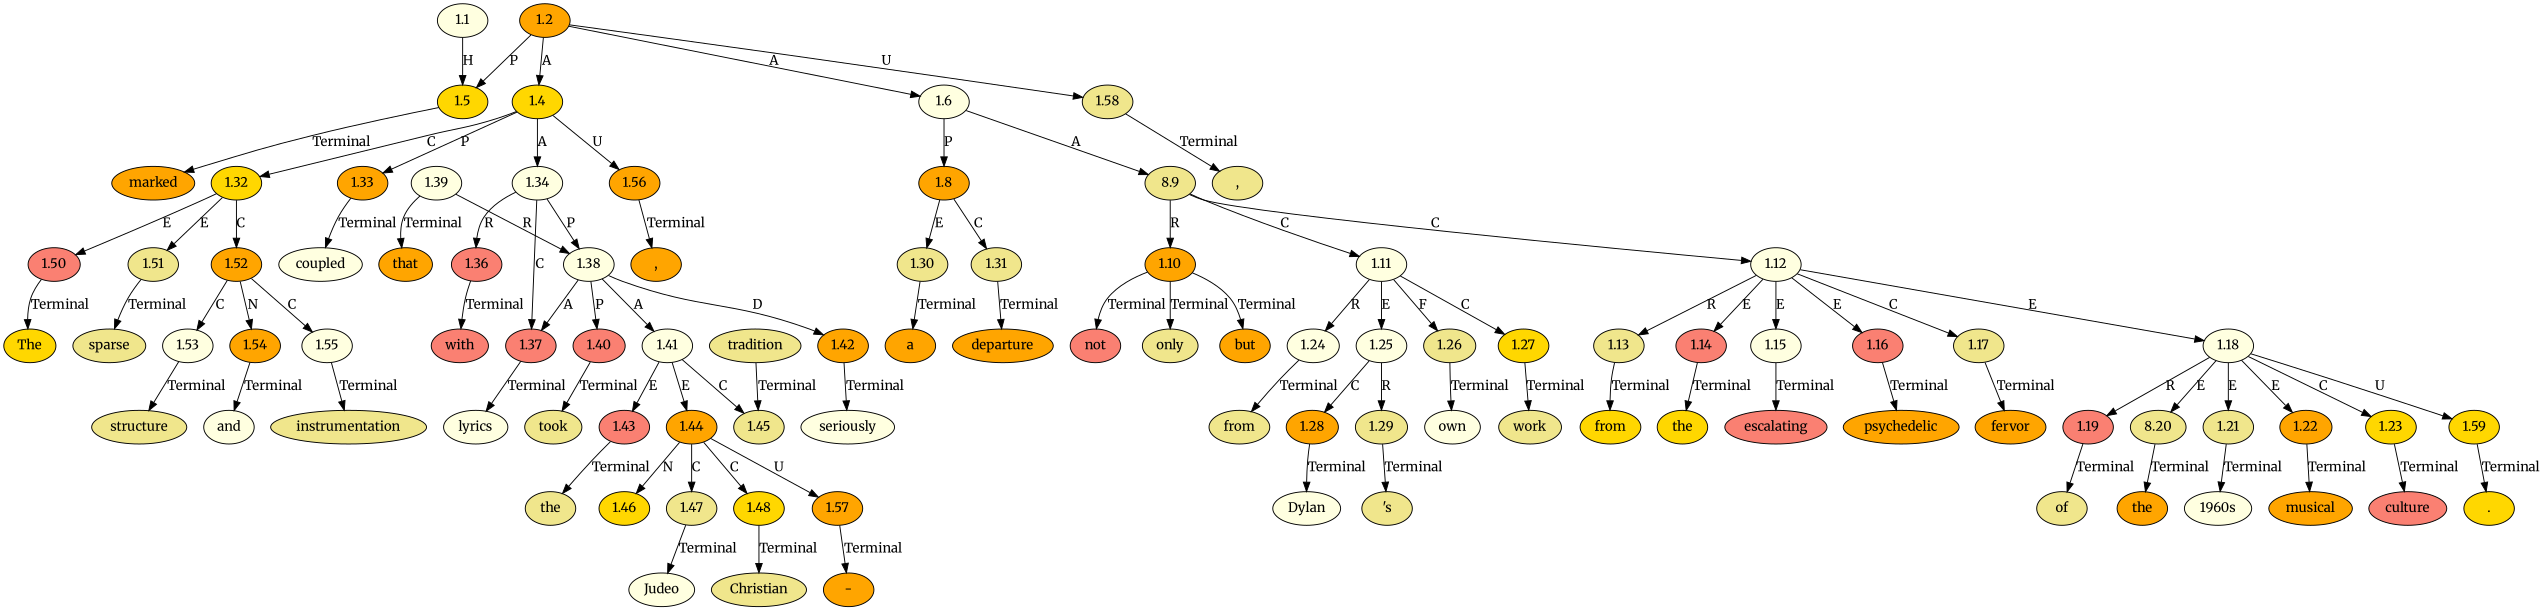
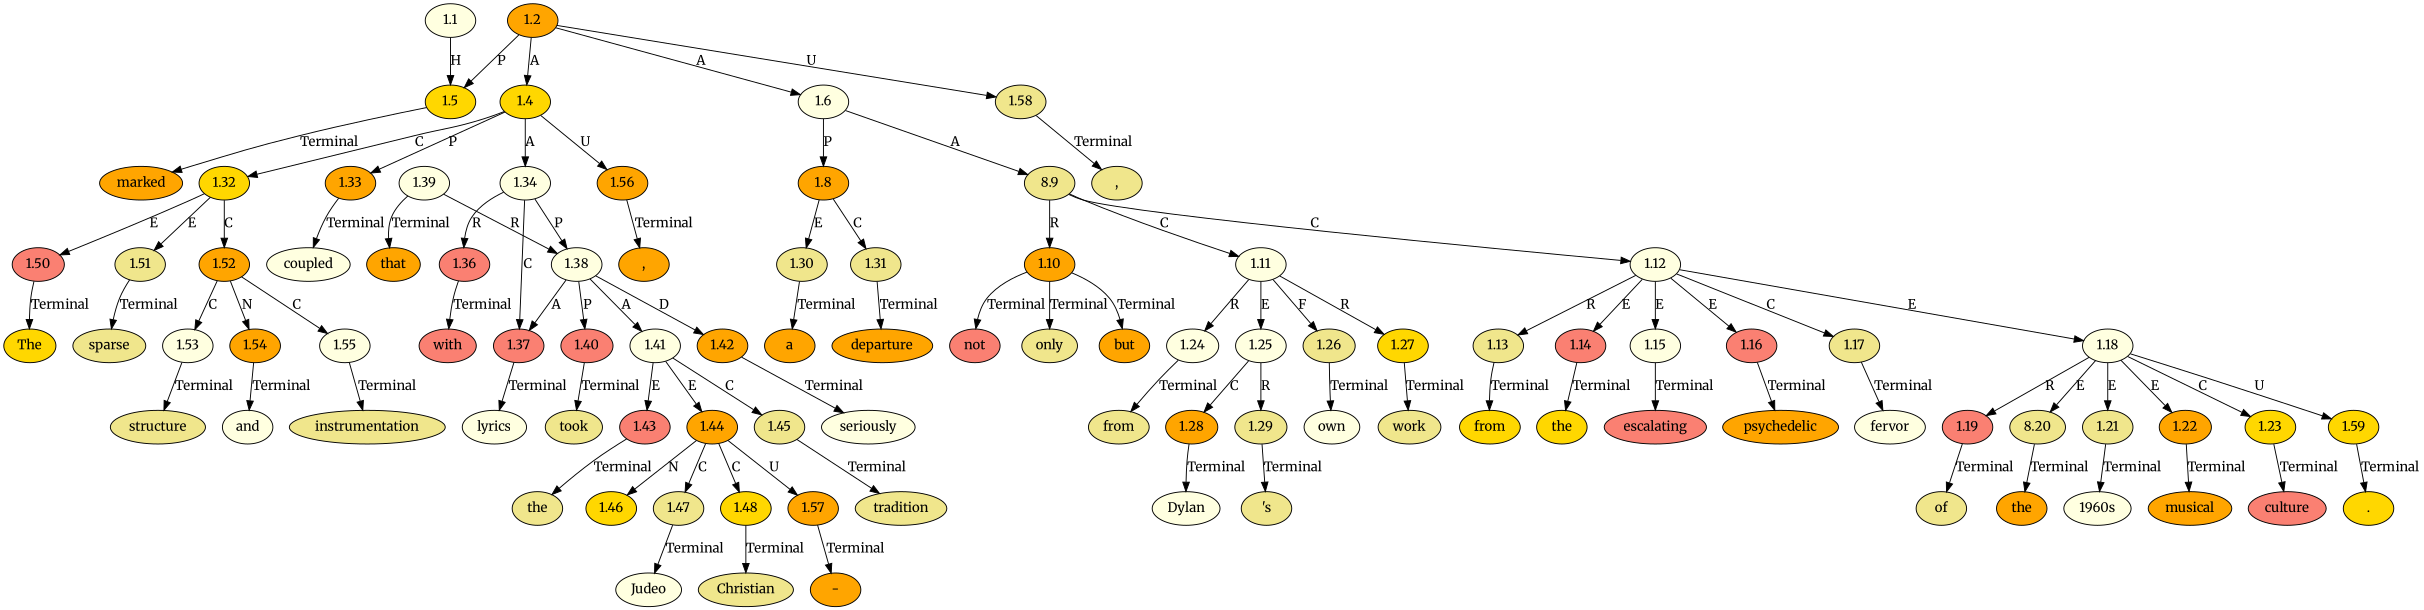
edge "1.11" -> "1.27": label "C" -> "R"
edge "tradition" -> "1.45": reversed
node "fervor": fillcolor orange -> lightyellow
